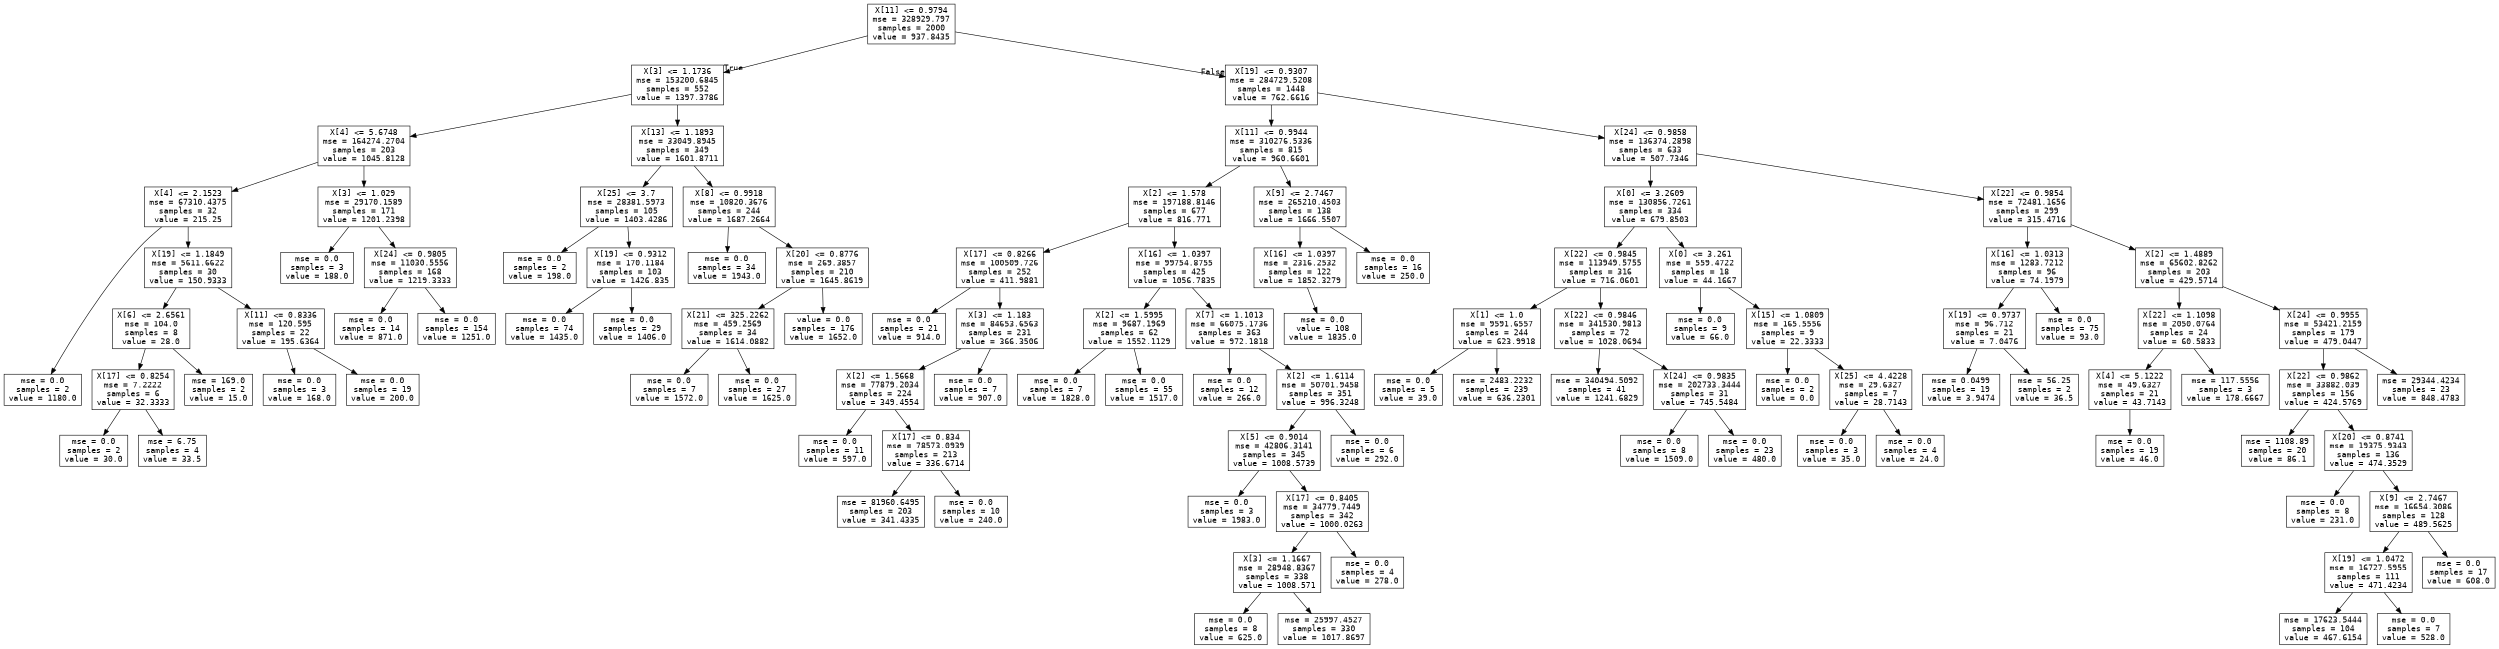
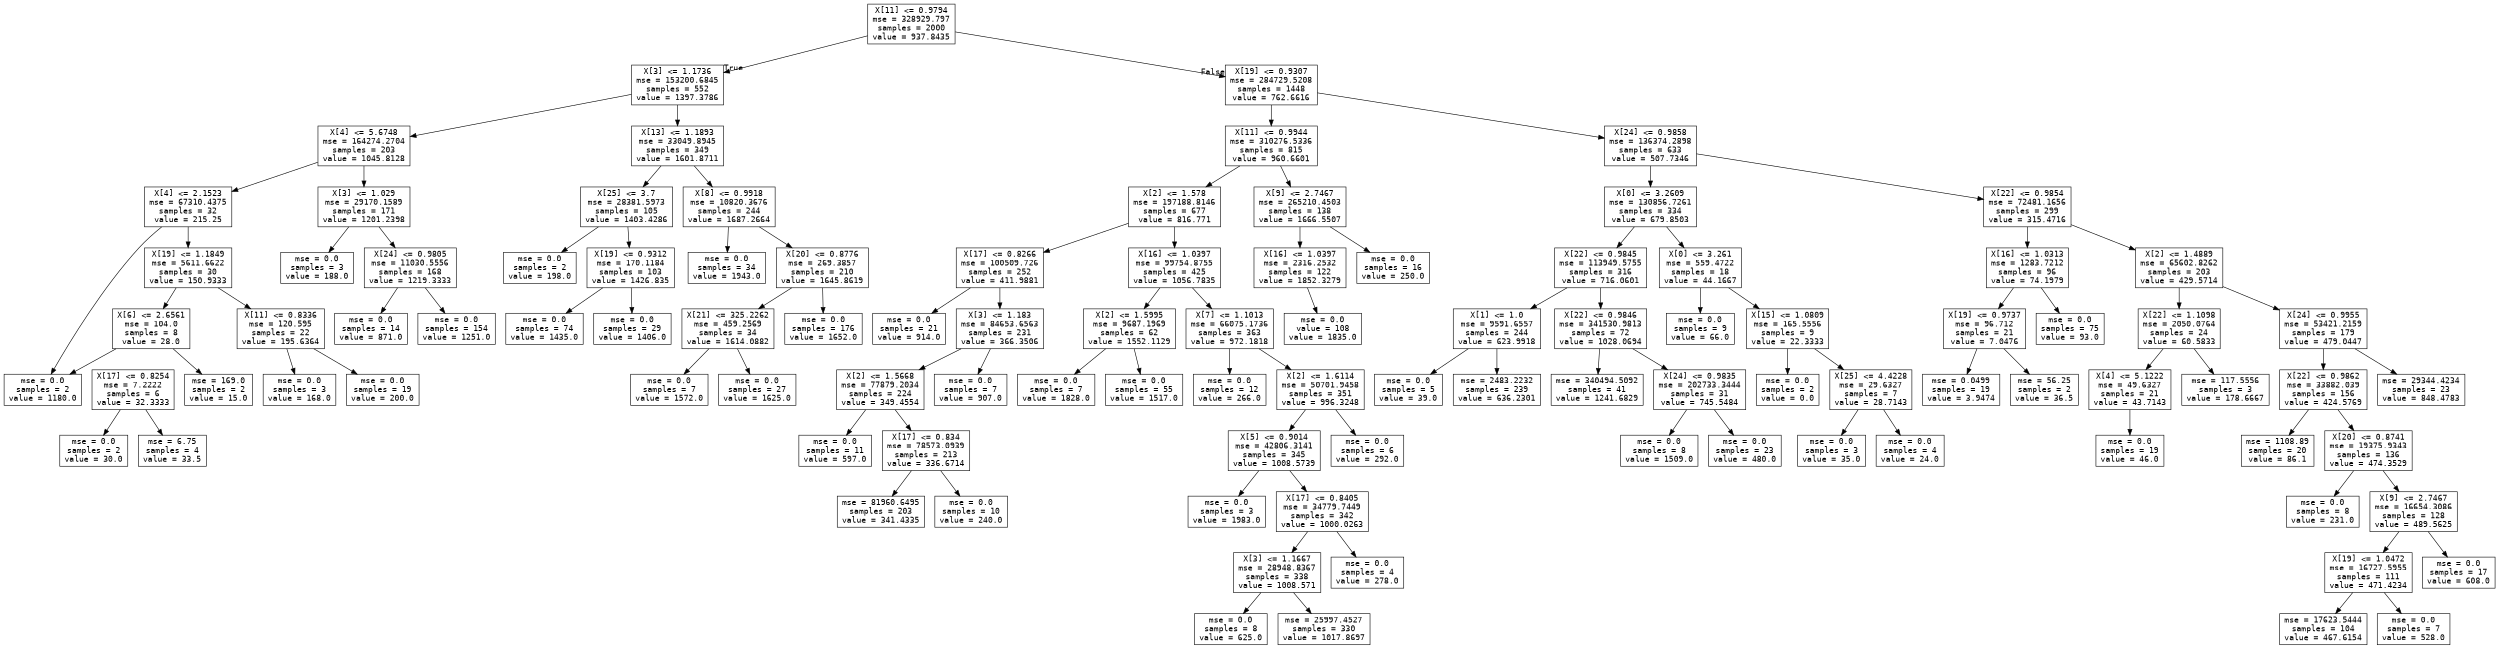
node "value = 0.0 samples = 176 value = 1652.0": label "value = 0.0 samples = 176 value = 1652.0" -> "mse = 0.0 samples = 176 value = 1652.0"
edge "X[6] <= 2.6561 mse = 104.0 samples = 8 value = 28.0" -> "X[17] <= 0.8254 mse = 7.2222 samples = 6 value = 32.3333": now "X[6] <= 2.6561 mse = 104.0 samples = 8 value = 28.0" -> "mse = 0.0 samples = 2 value = 1180.0"
